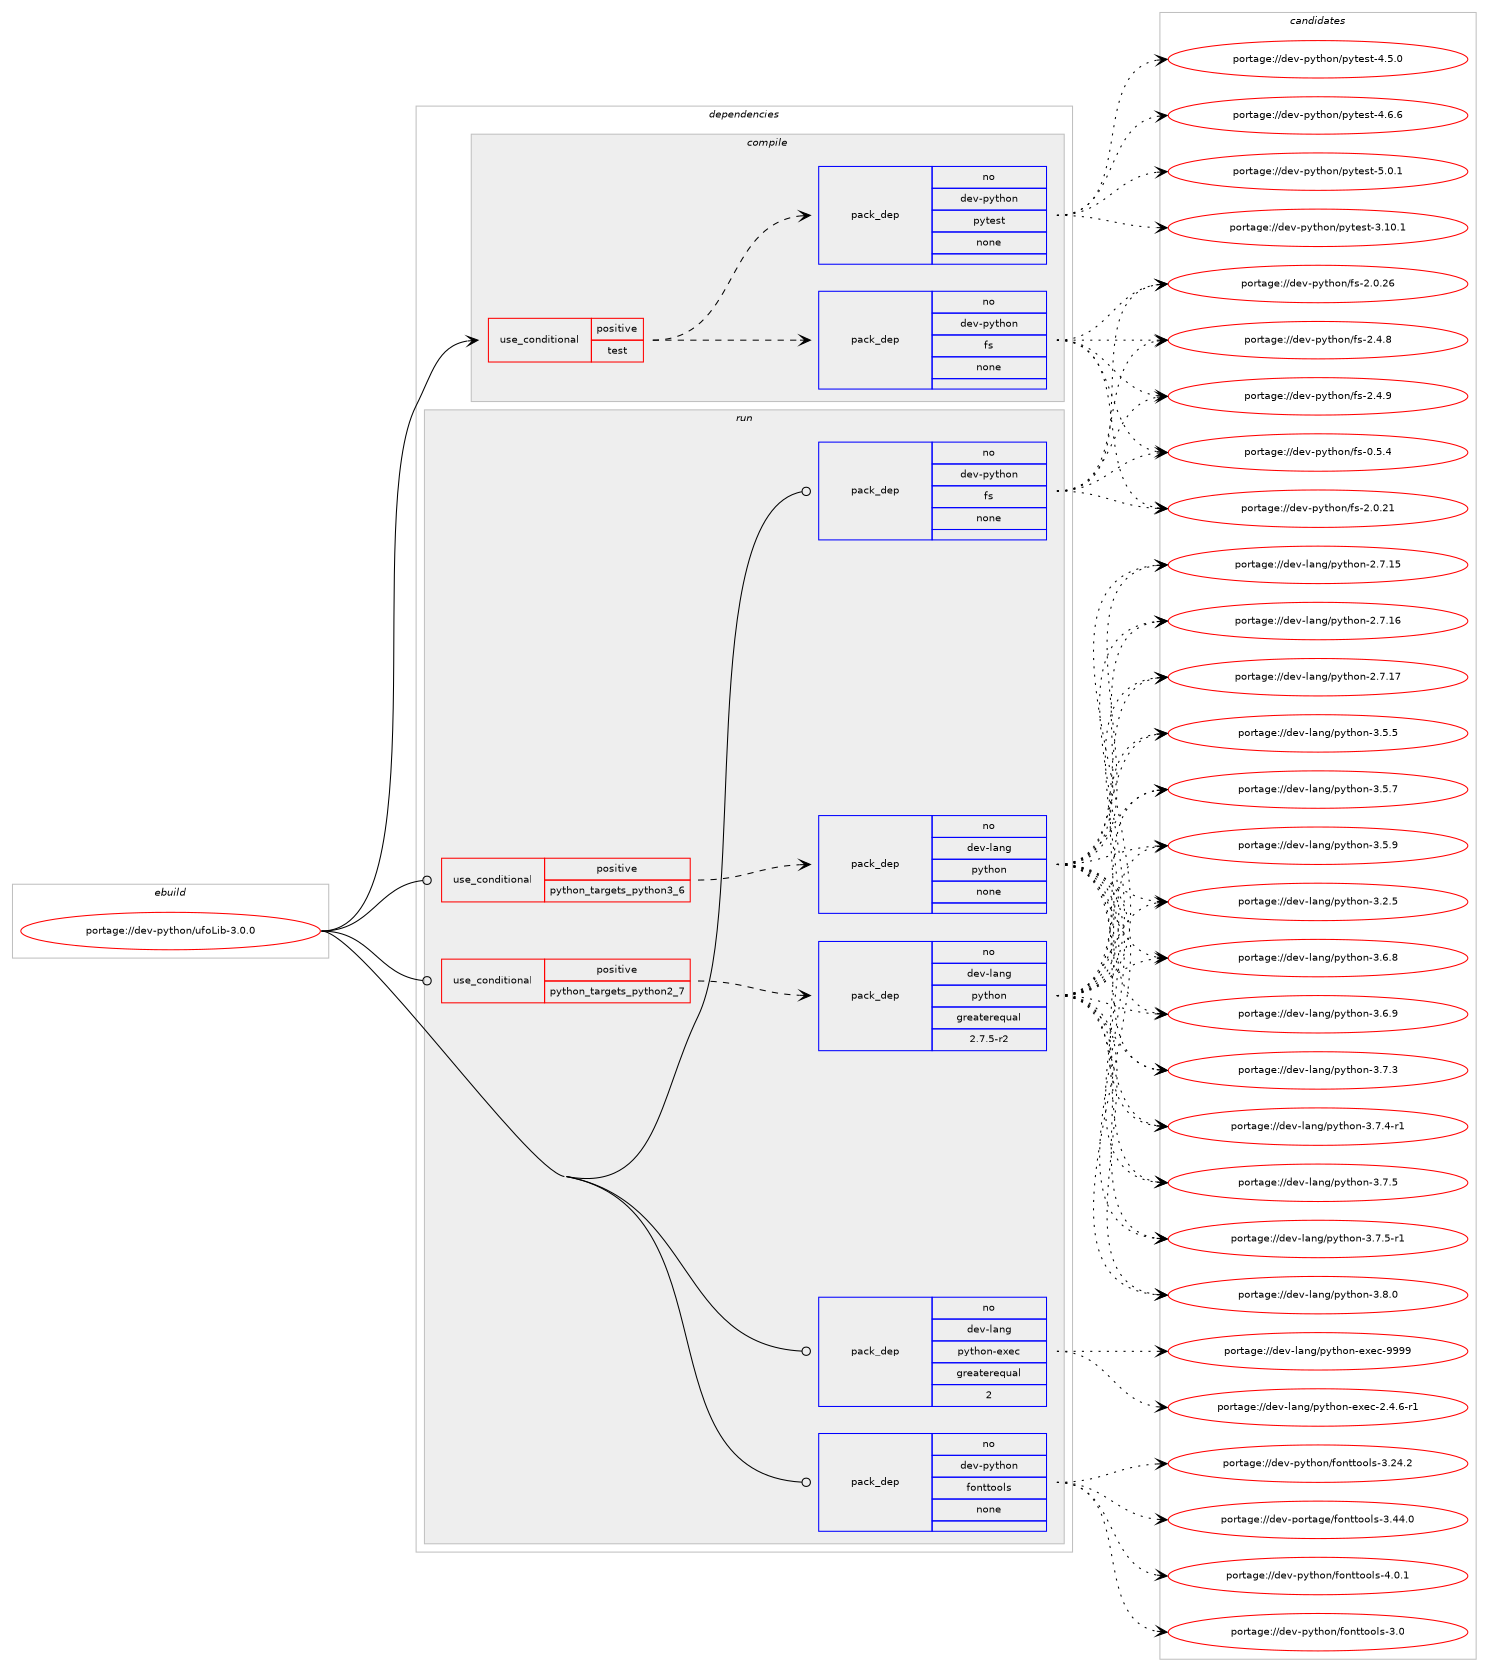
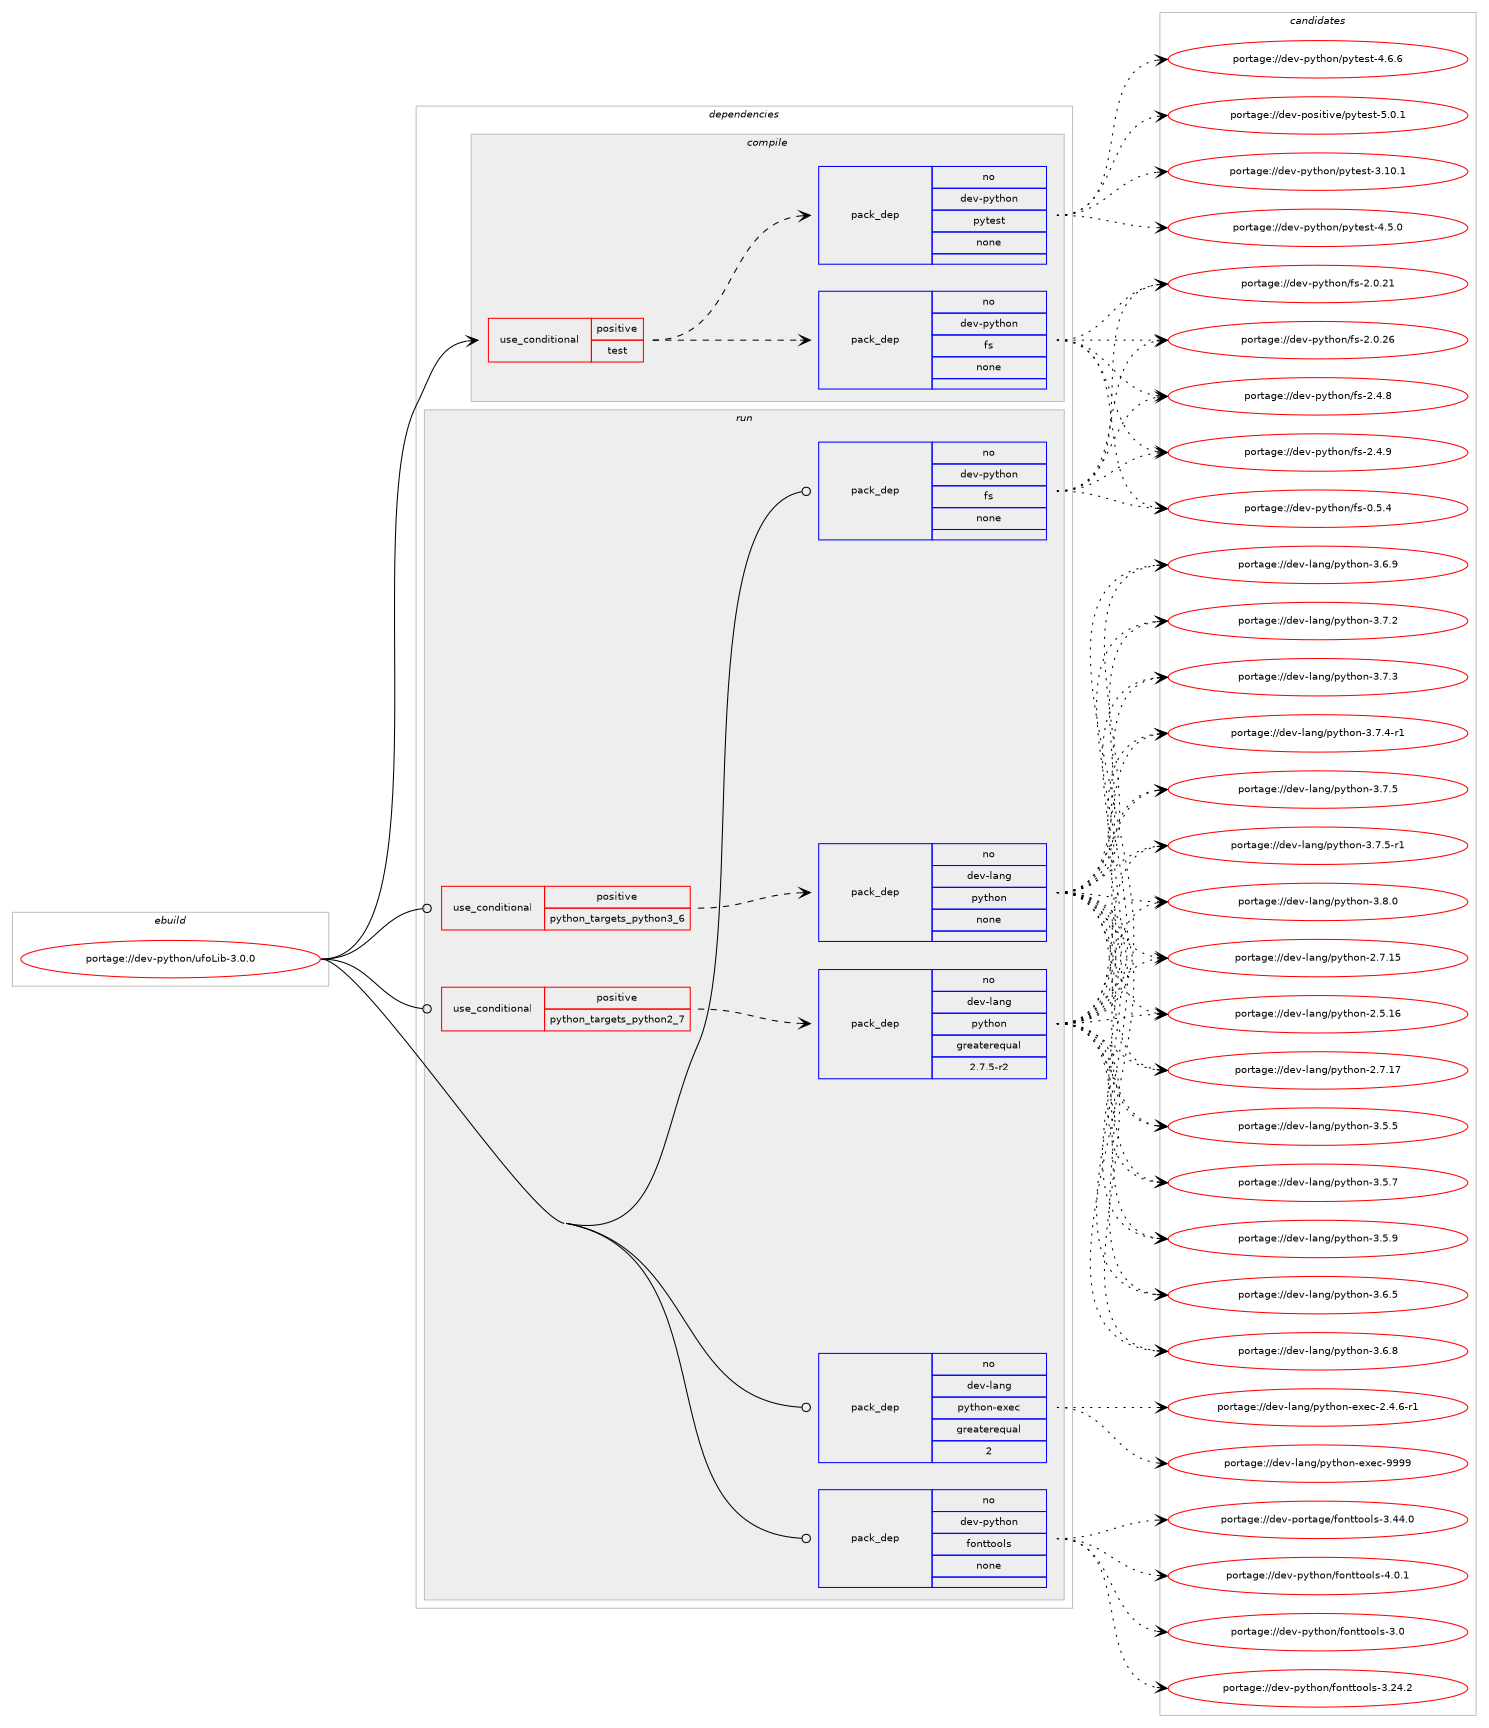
node "portage://dev-python/pytest-5.0.1": label "portage://dev-python/pytest-5.0.1" -> "portage://dev-positive/pytest-5.0.1"
node "portage://dev-lang/python-3.7.2": added
node "portage://dev-lang/python-2.7.16": label "portage://dev-lang/python-2.7.16" -> "portage://dev-lang/python-2.5.16"
node "portage://dev-lang/python-3.2.5": label "portage://dev-lang/python-3.2.5" -> "portage://dev-lang/python-3.6.5"
